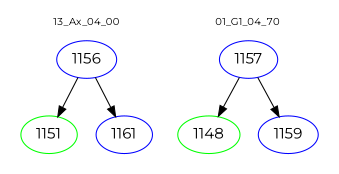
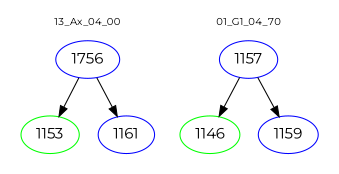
node "1156": label "1156" -> "1756"
node "1151": label "1151" -> "1153"
node "1148": label "1148" -> "1146"
